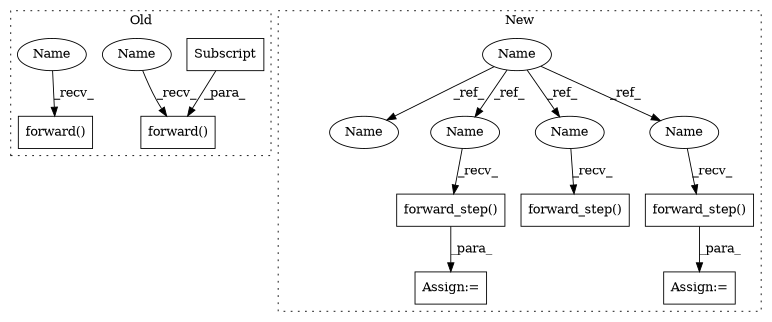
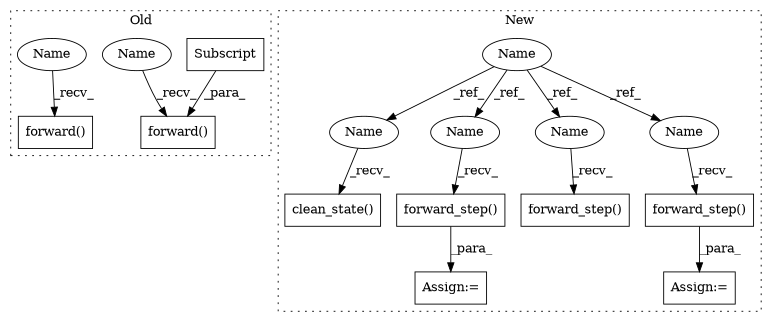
node "clean_state()": added
